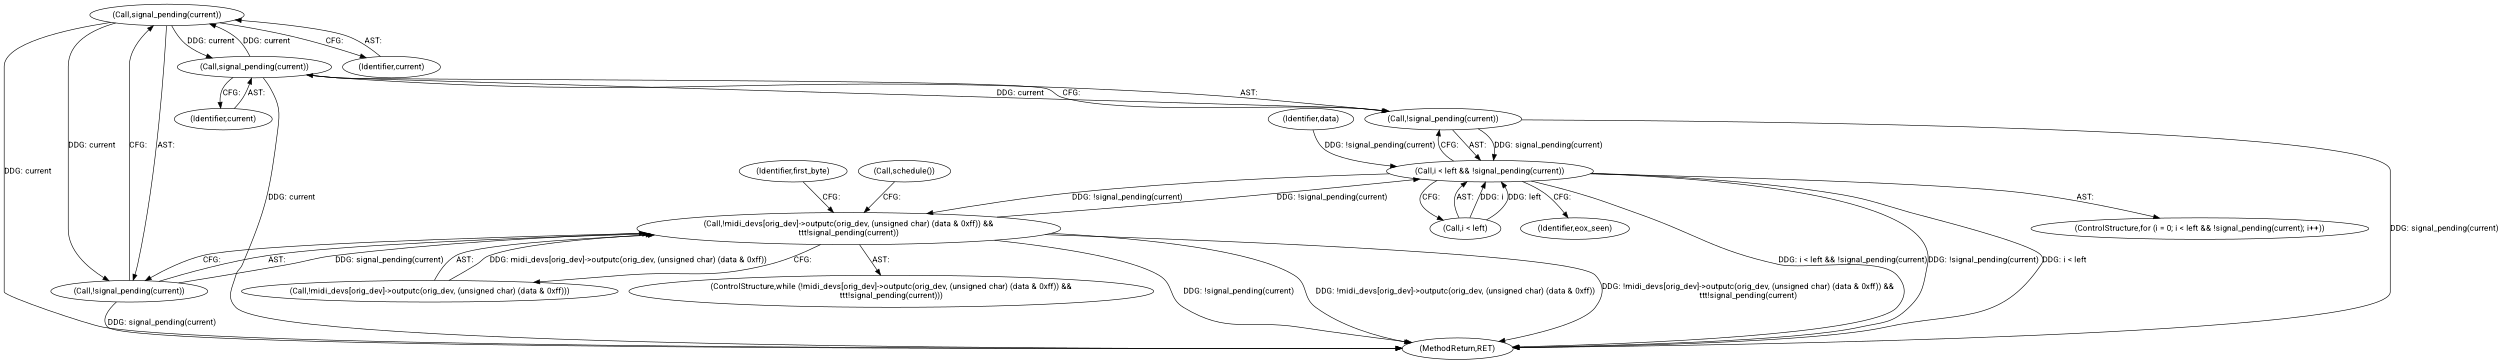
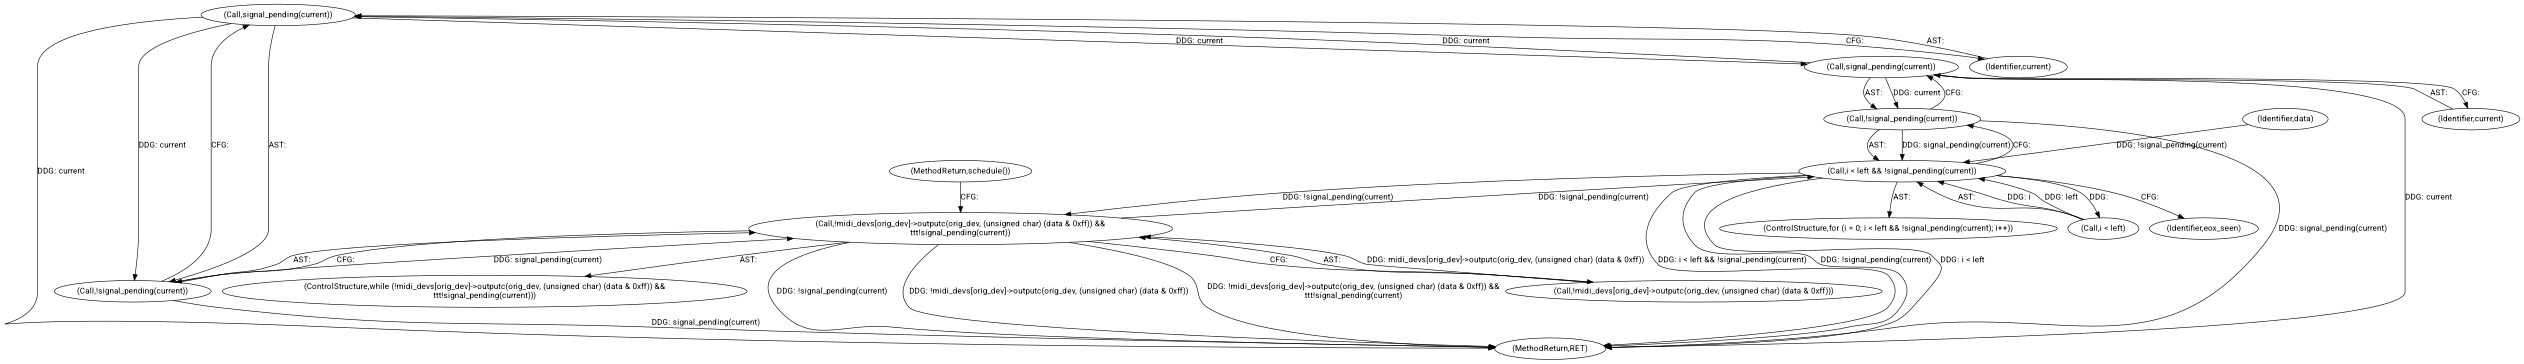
node "(Identifier,first_byte)": removed
node "(Call,schedule())": label "(Call,schedule())" -> "(MethodReturn,schedule())"
edge "(Call,i < left && !signal_pending(current))" -> "(Call,i < left)": label "CFG: " -> "DDG: "
